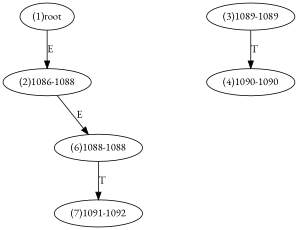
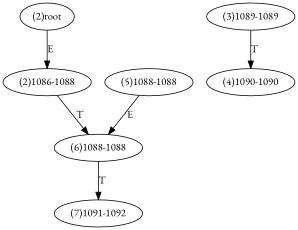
node "(1)root": label "(1)root" -> "(2)root"
node "(5)1088-1088": added
edge "(2)1086-1088" -> "(6)1088-1088": label "E" -> "T"
